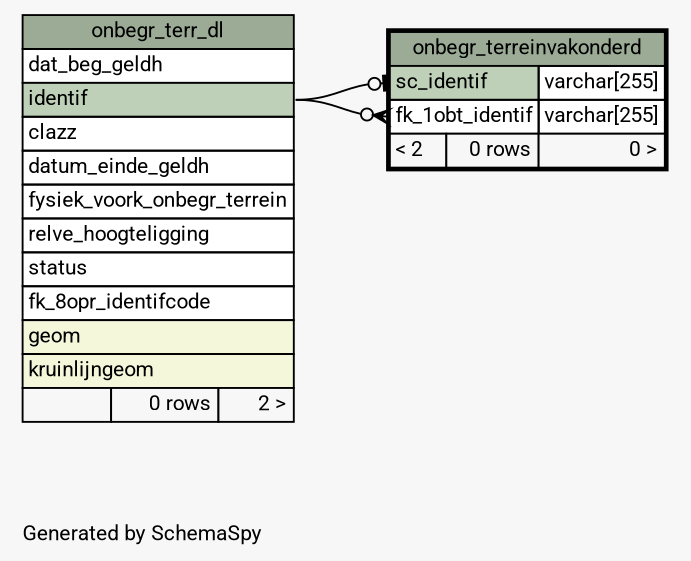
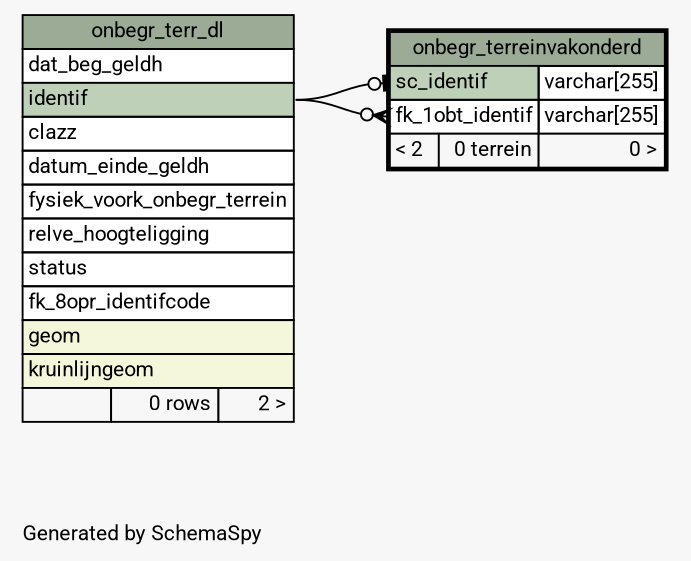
node "onbegr_terreinvakonderd": text "0 rows" -> "0 terrein"
